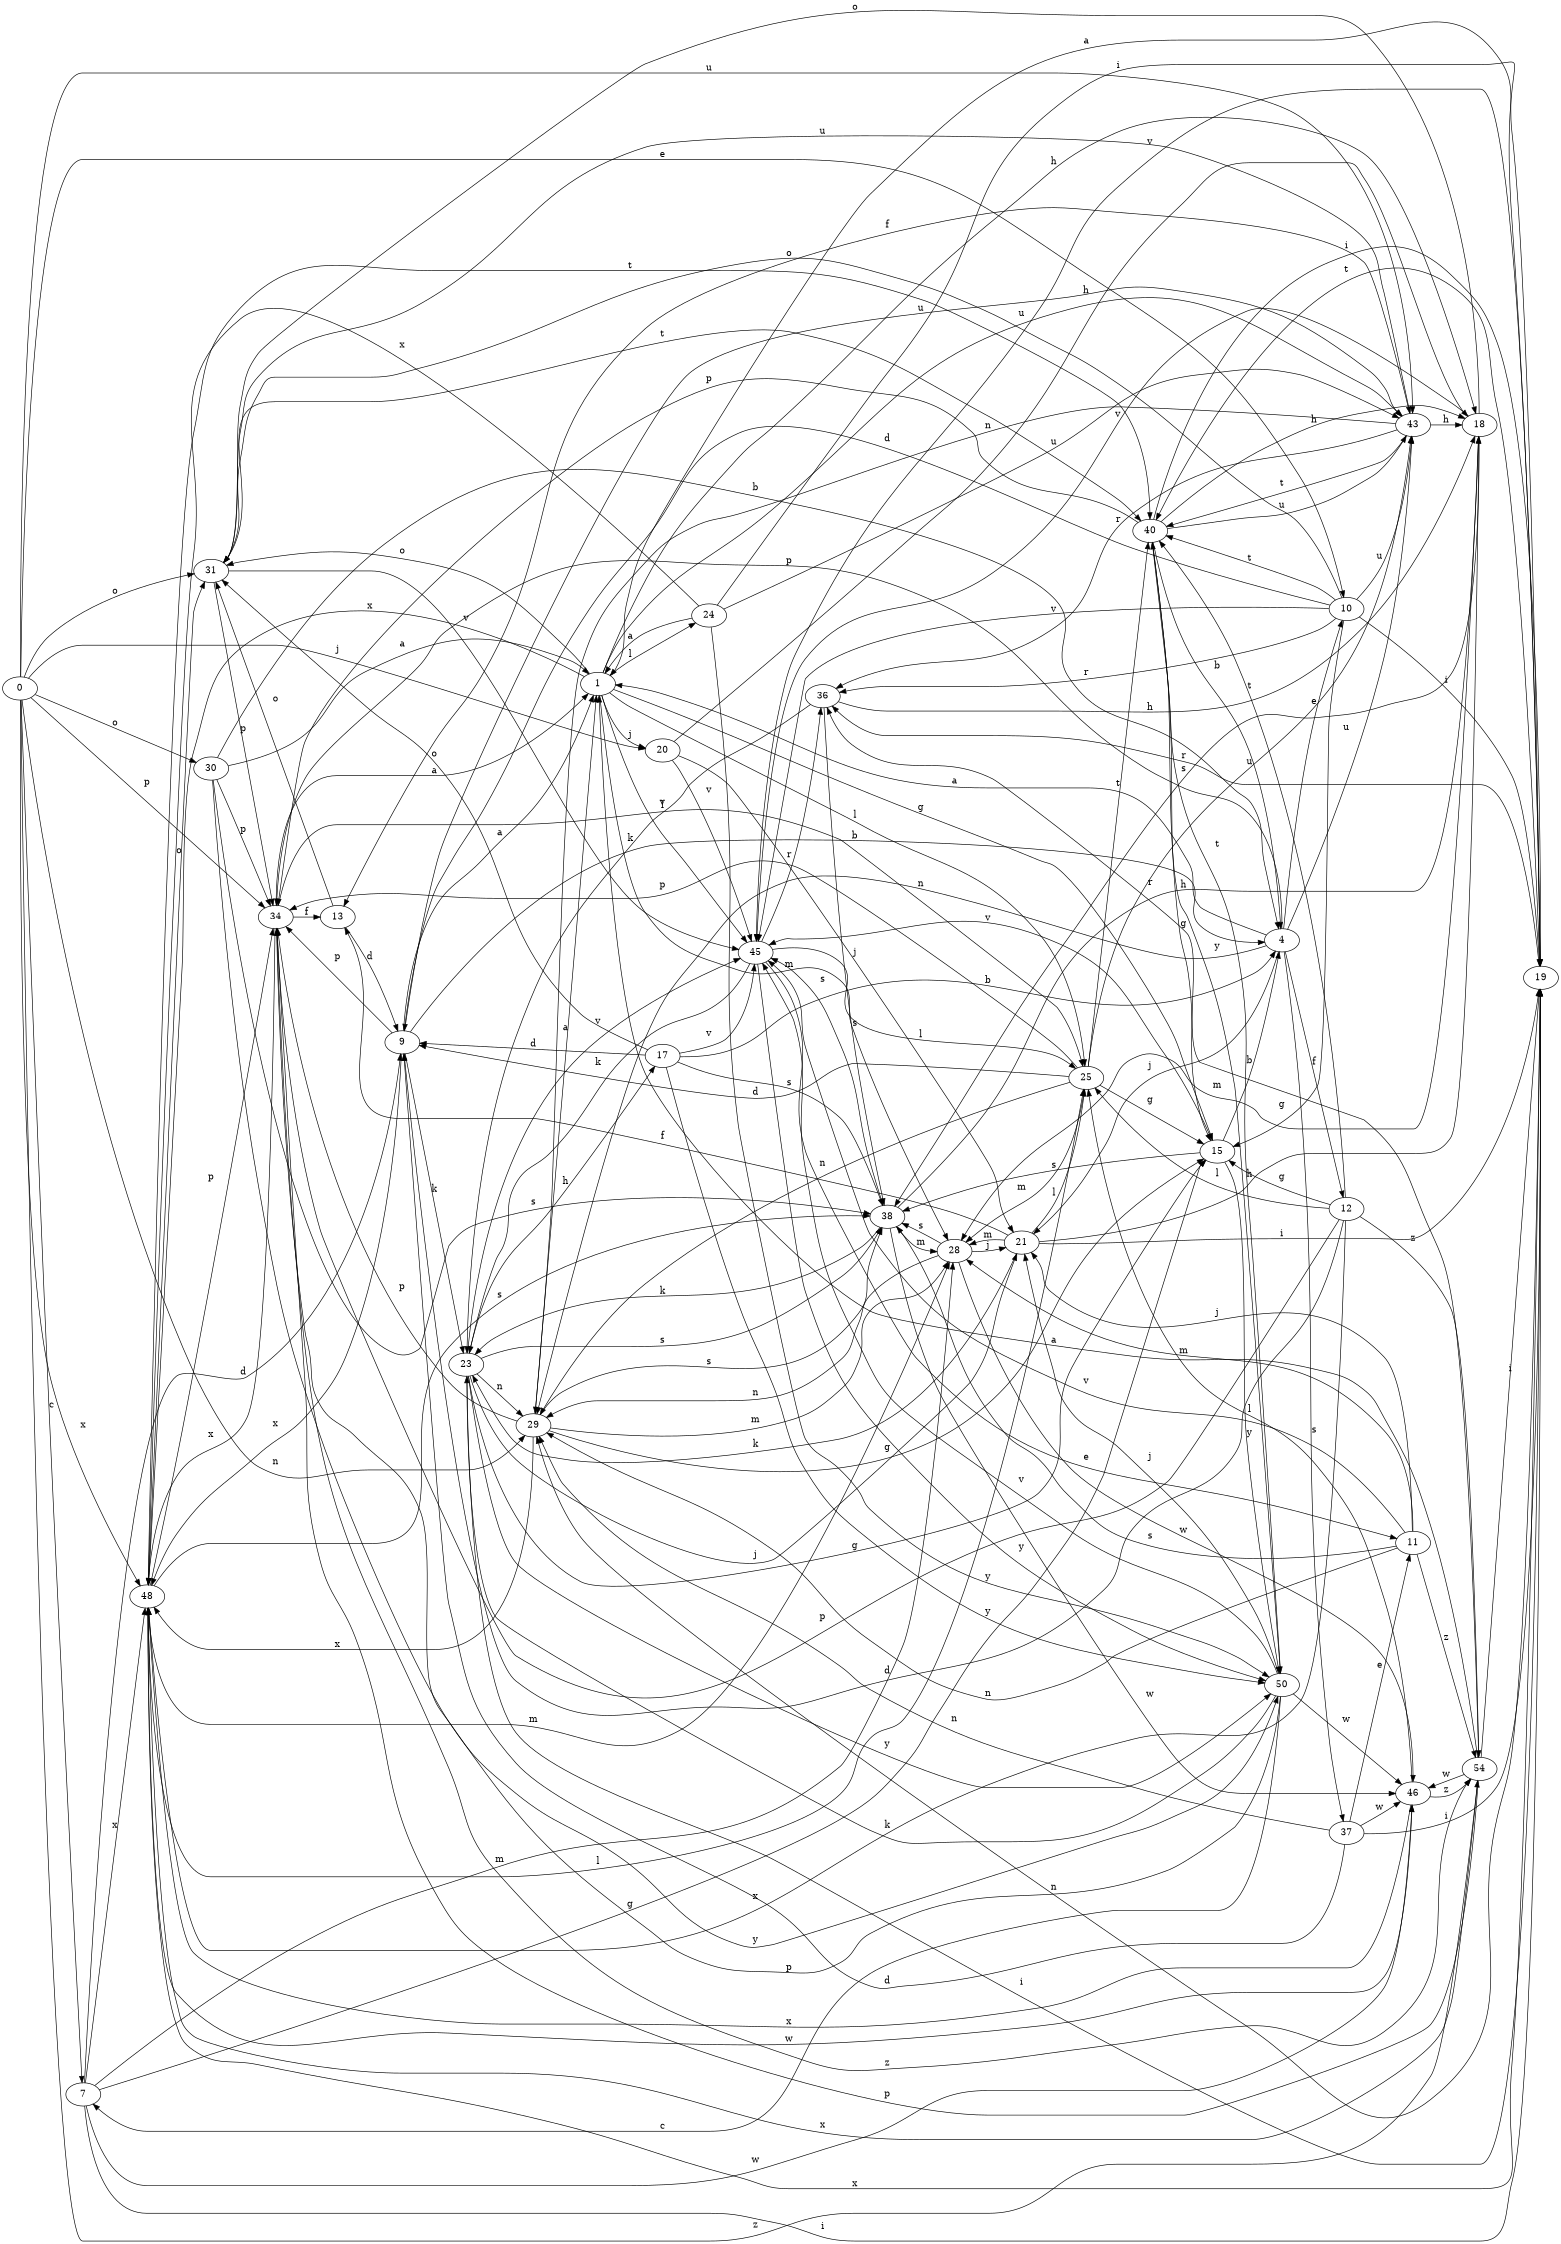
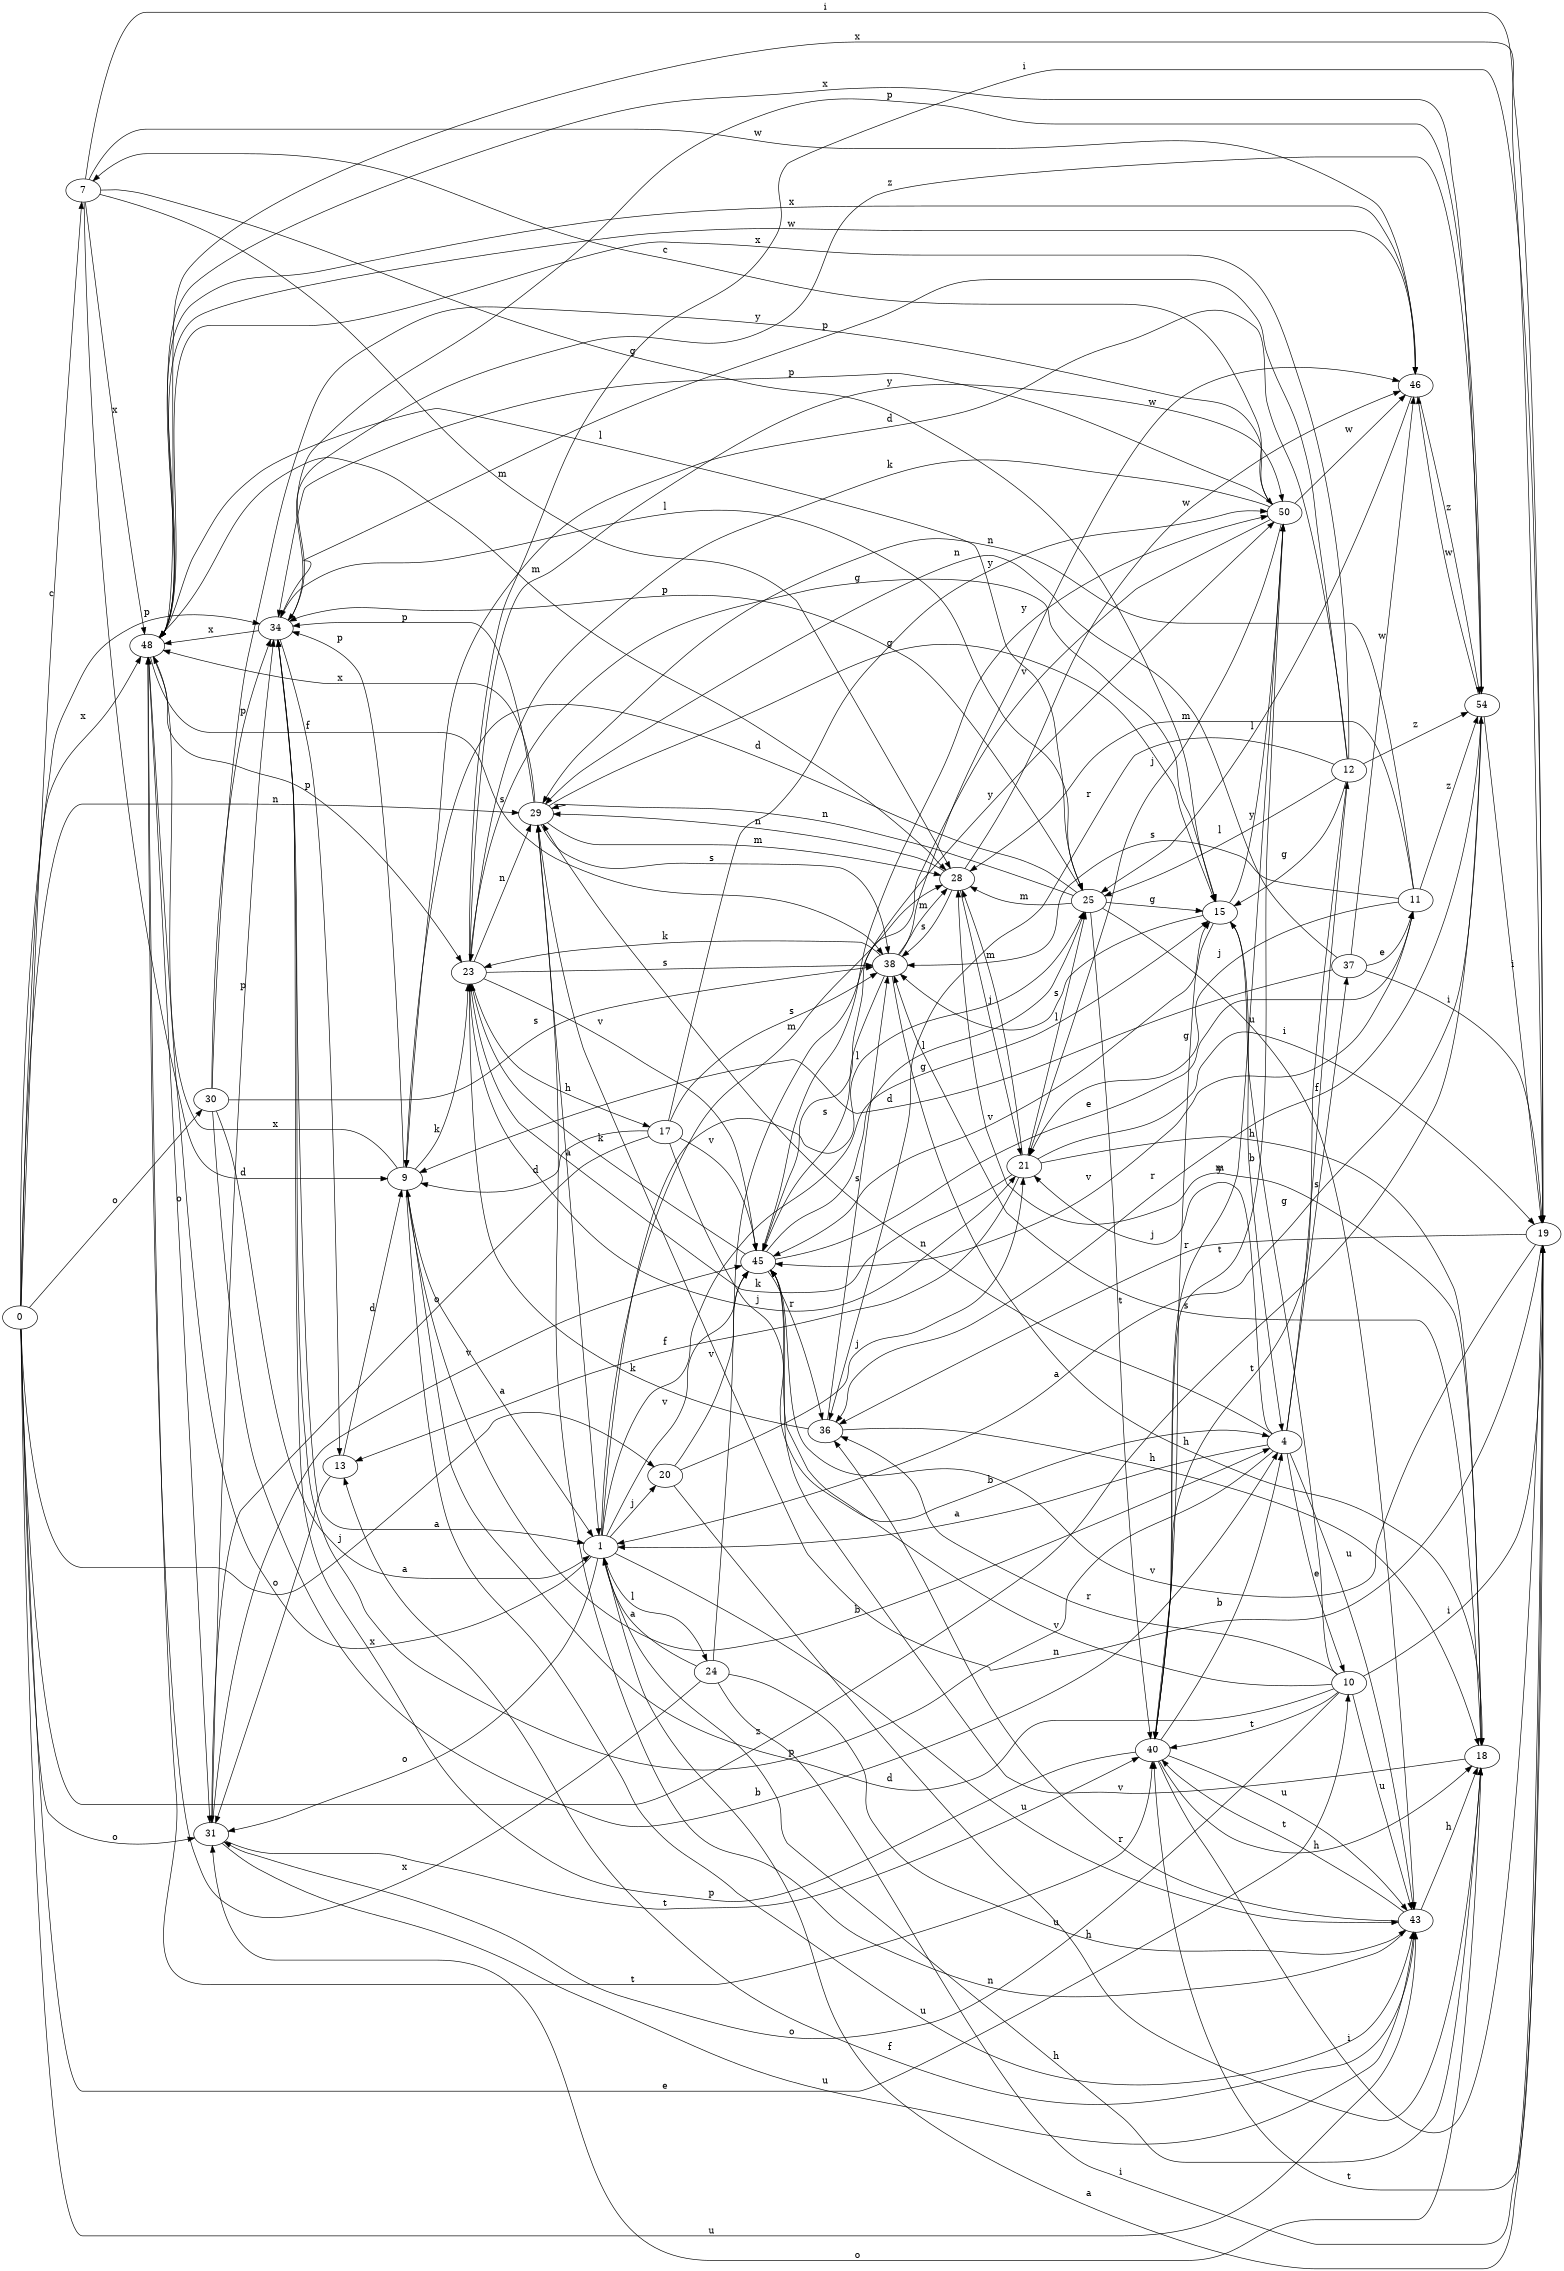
edge "12" -> "36": added, label "r"
edge "48" -> "34": now "48" -> "23"
